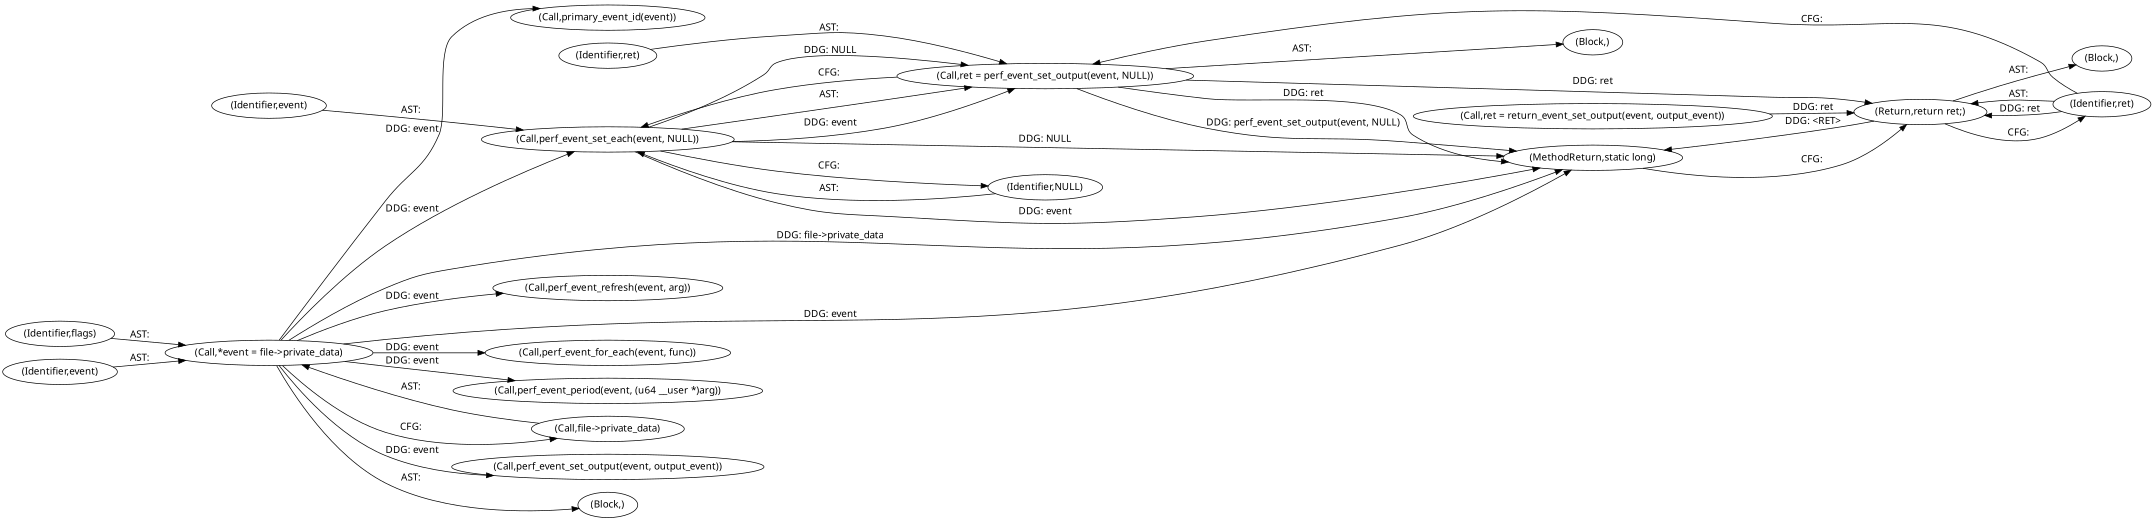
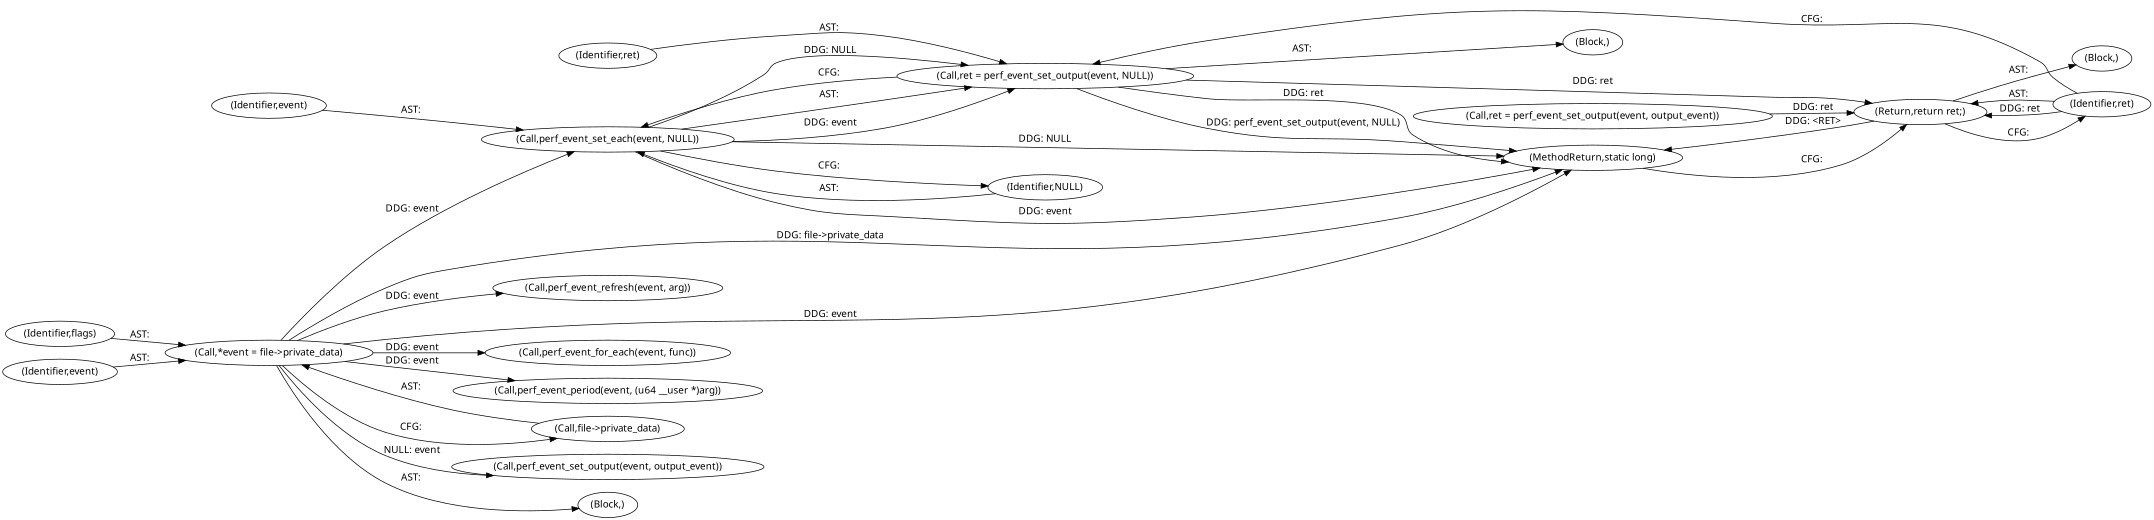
node "(Call,primary_event_id(event))": removed
node "(Call,ret = return_event_set_output(event, output_event))": label "(Call,ret = return_event_set_output(event, output_event))" -> "(Call,ret = perf_event_set_output(event, output_event))"
edge "(Call,*event = file->private_data)" -> "(Call,perf_event_set_output(event, output_event))": label "DDG: event" -> "NULL: event"
